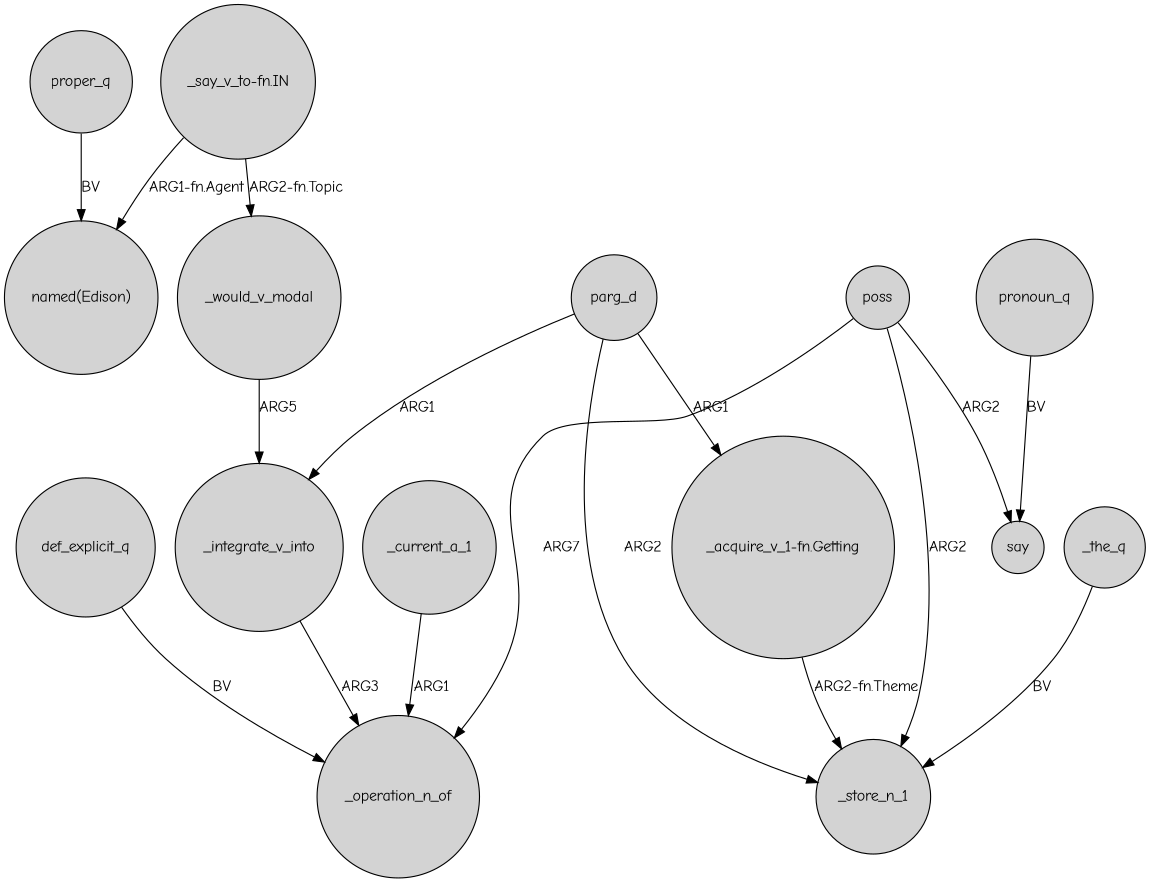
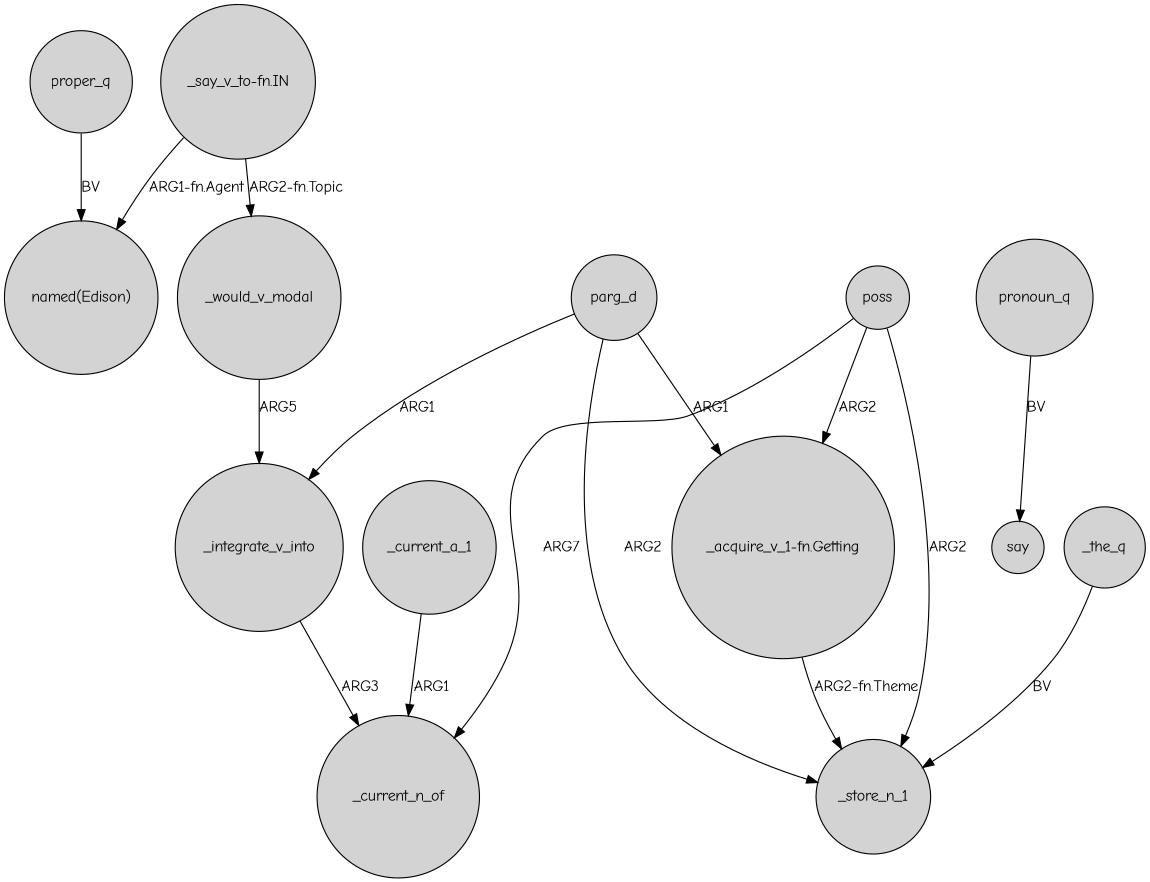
edge "poss" -> "say": now "poss" -> "_acquire_v_1-fn.Getting"
node "def_explicit_q": removed
node "_operation_n_of": label "_operation_n_of" -> "_current_n_of"
